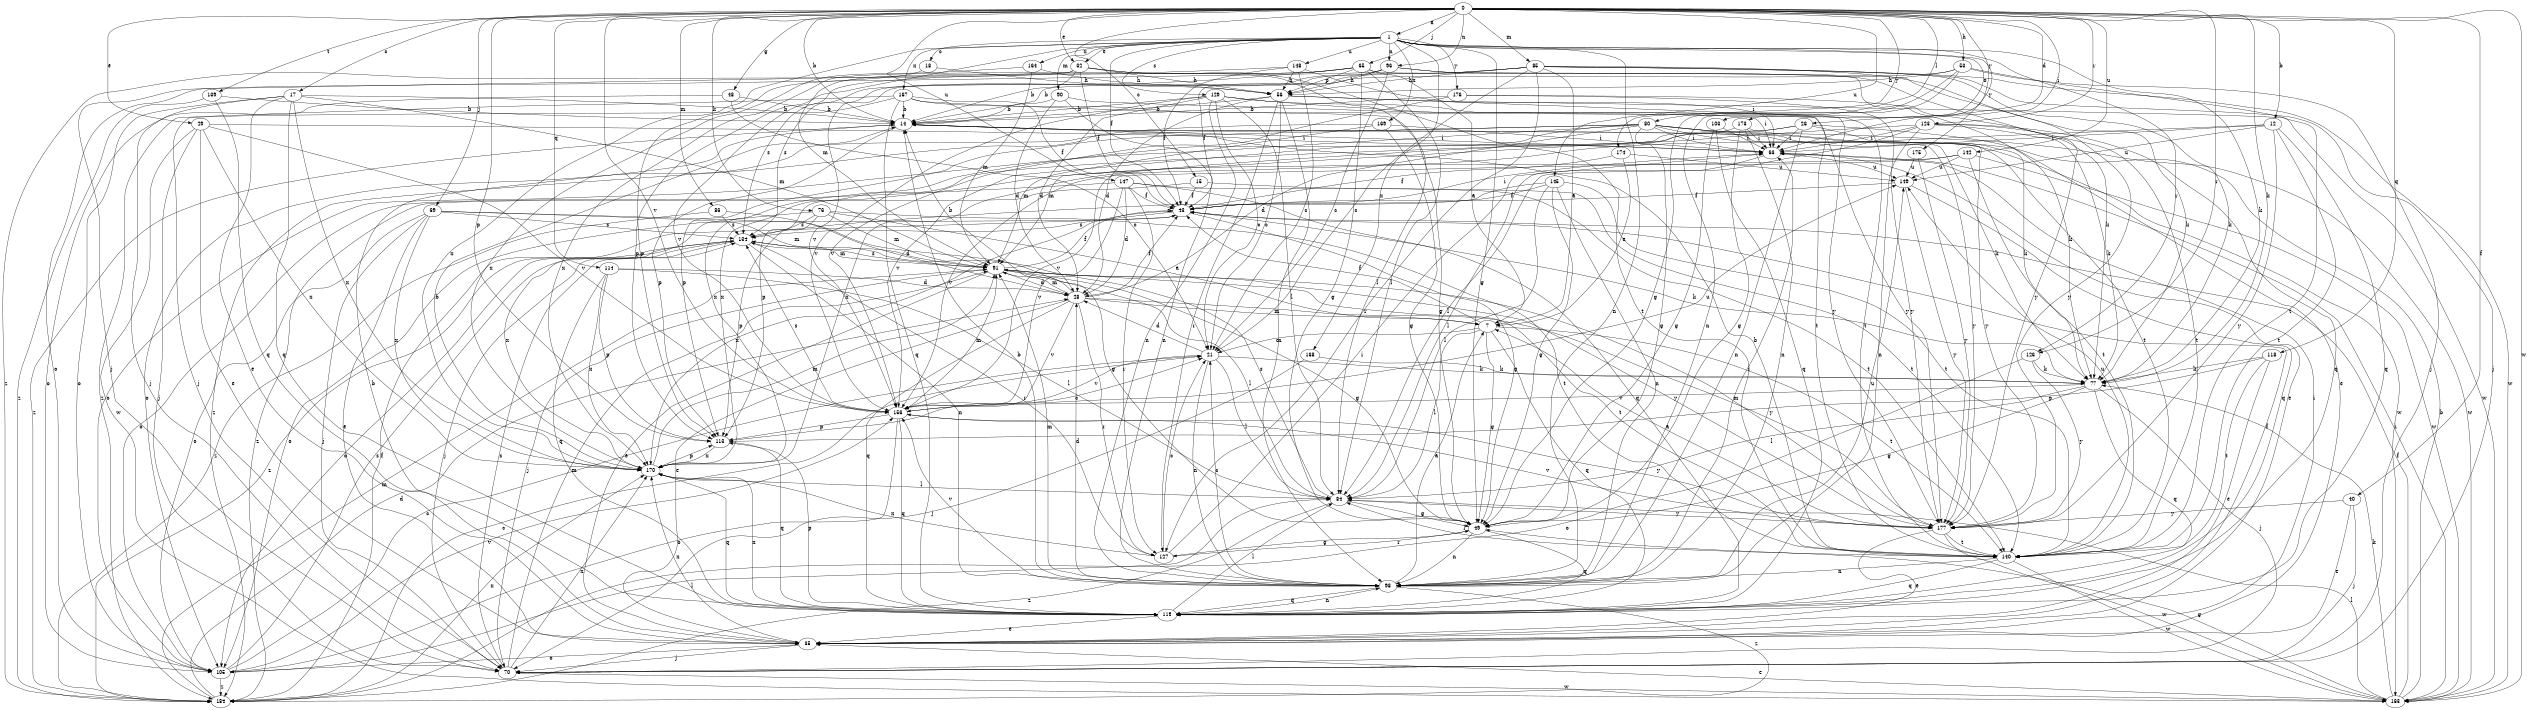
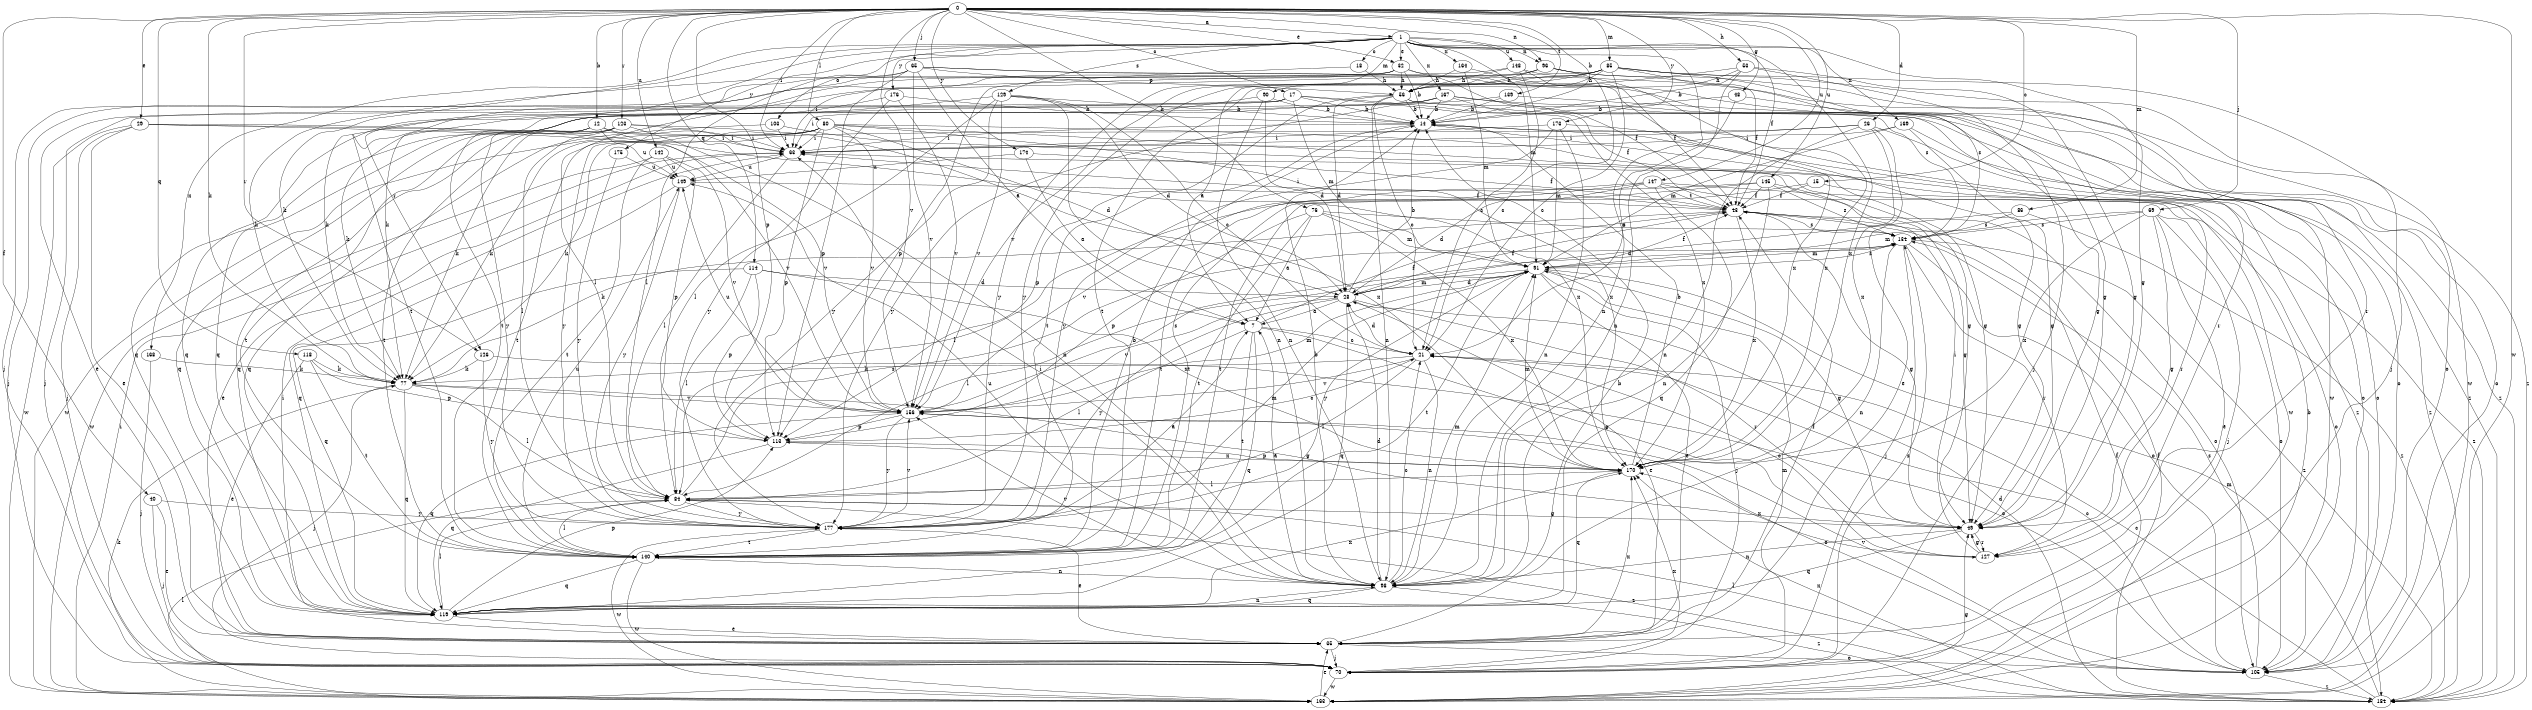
edge "147" -> "43": label "f" -> "t"
edge "28" -> "7": label "m" -> "a"
edge "126" -> "184": now "126" -> "105"
